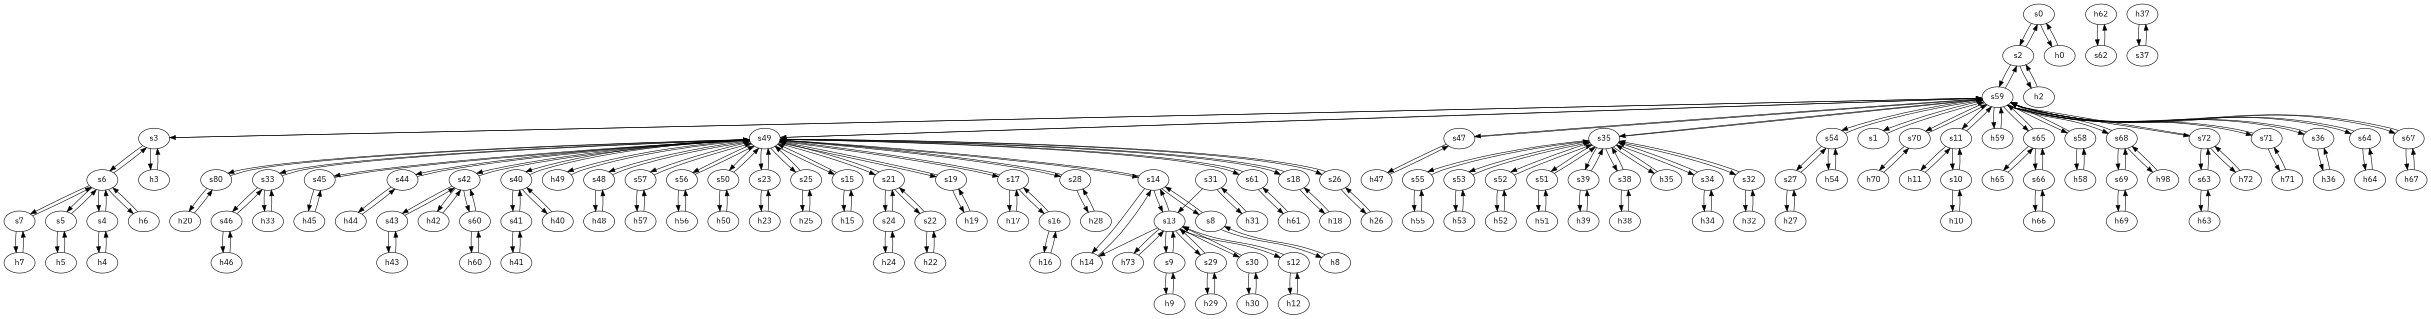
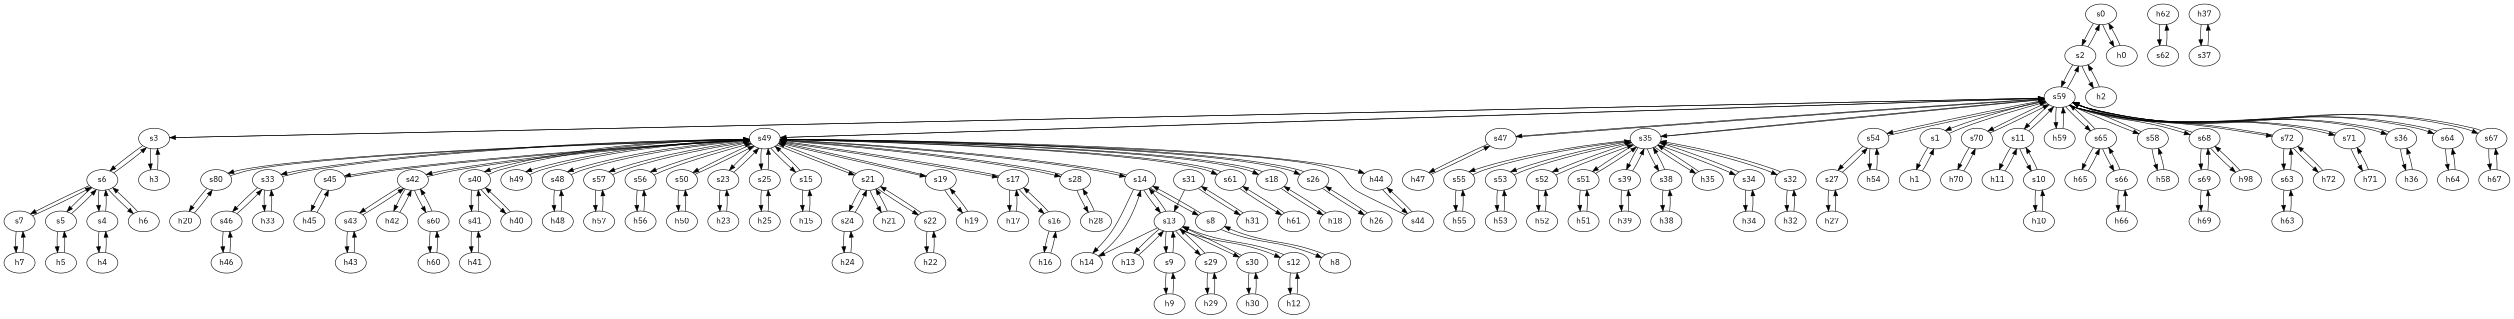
edge "s49" -> "s44": now "s49" -> "h44"
node "h1": added
node "h21": added
node "h73": label "h73" -> "h13"
